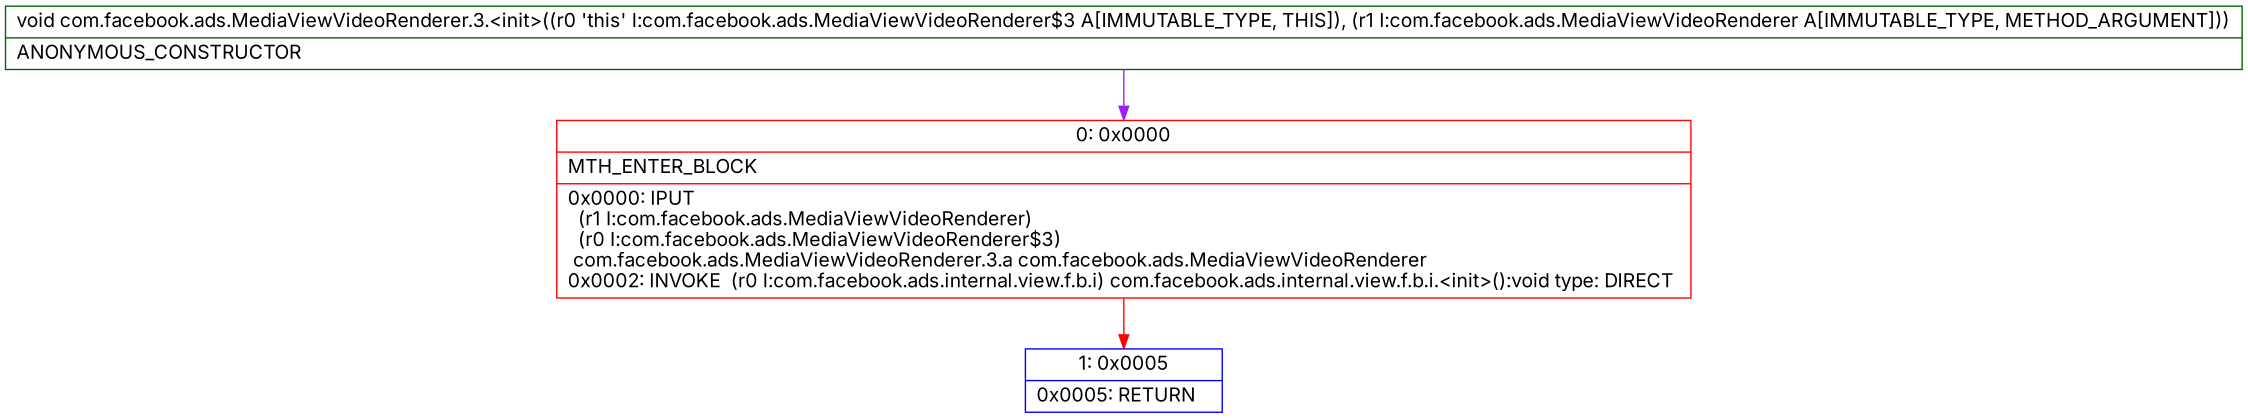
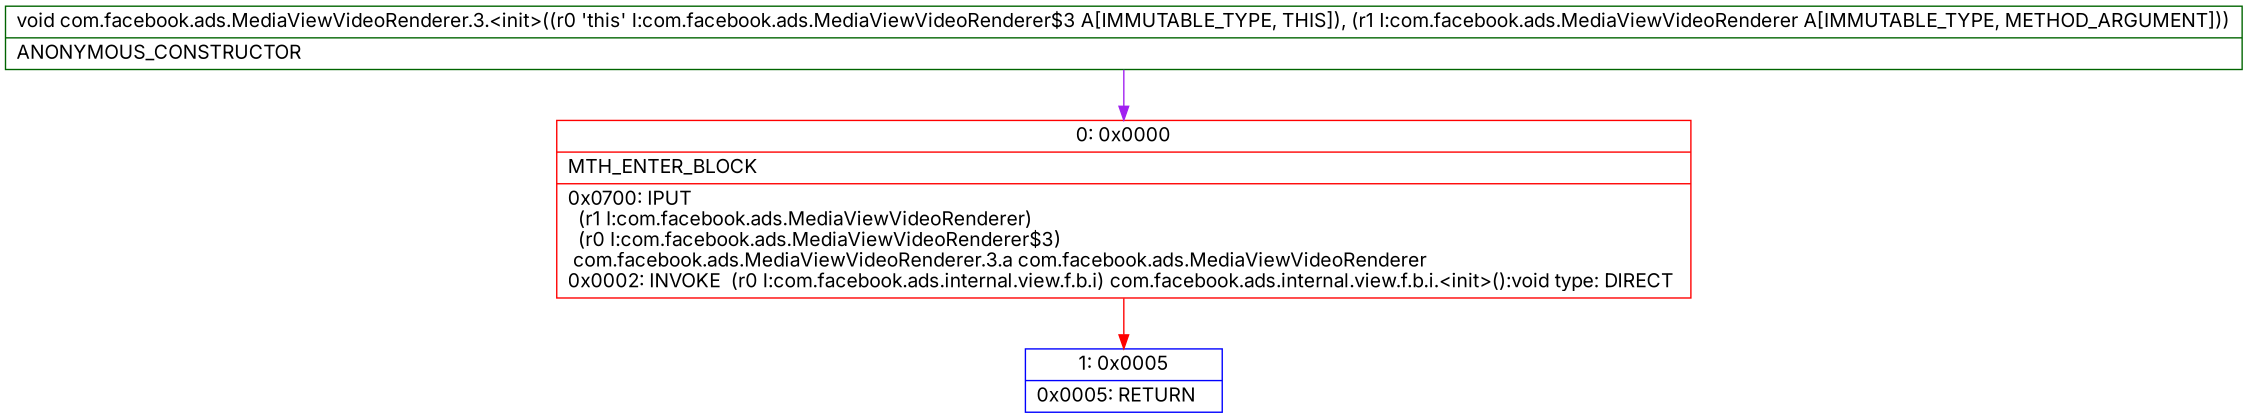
node "0: 0x0000": text "0x0000: IPUT" -> "0x0700: IPUT"
